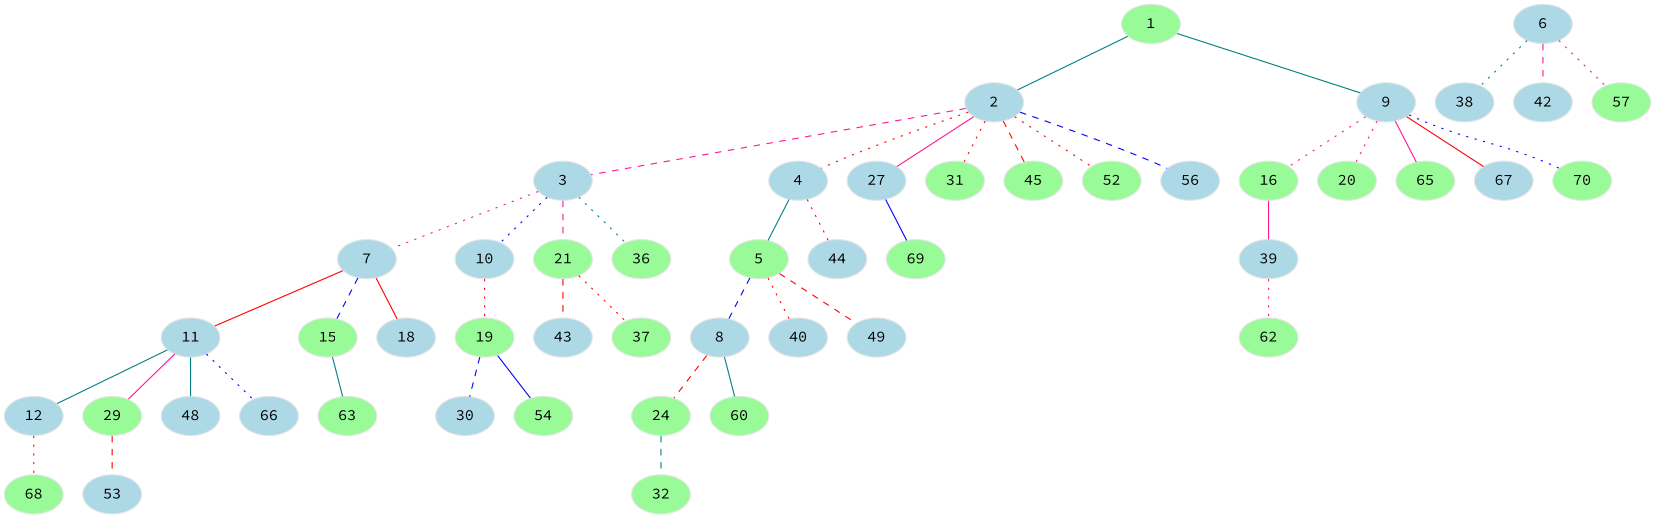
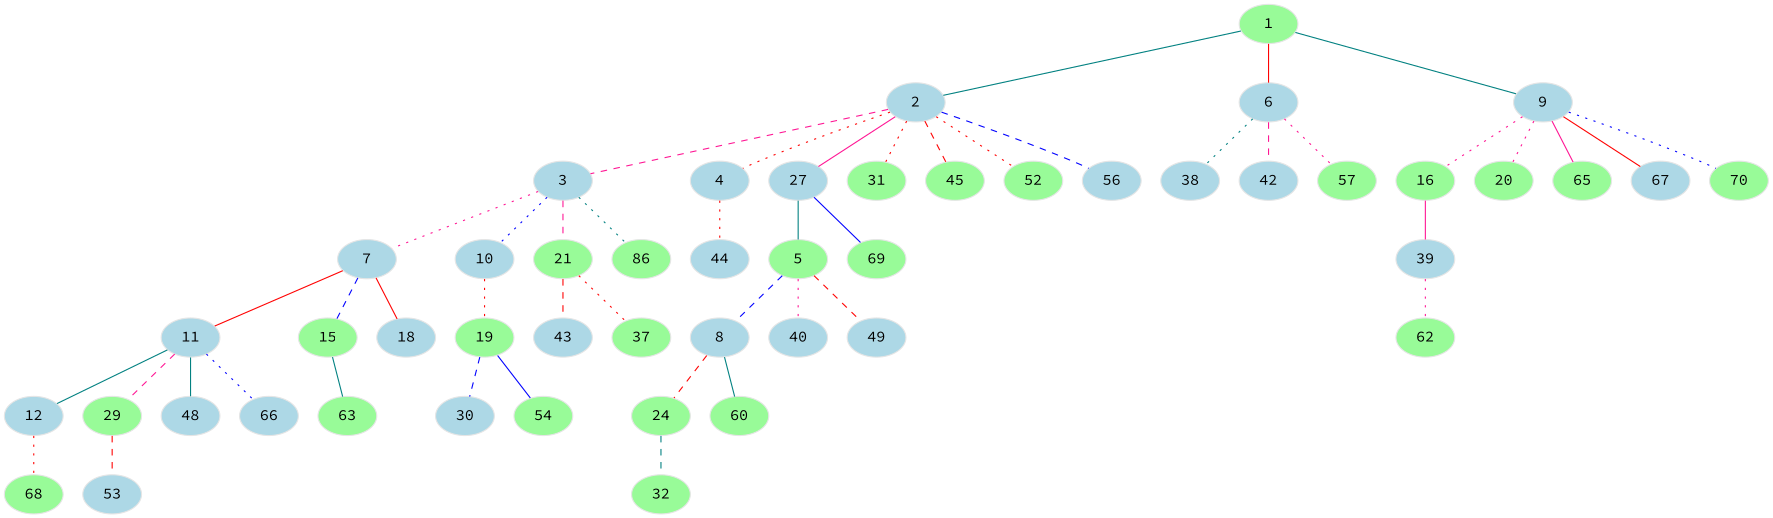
edge "1" -- "6": added
edge "4" -- "5": now "27" -- "5"
node "36": label "36" -> "86"
edge "5" -- "40": color red -> deeppink
edge "11" -- "29": style solid -> dashed
